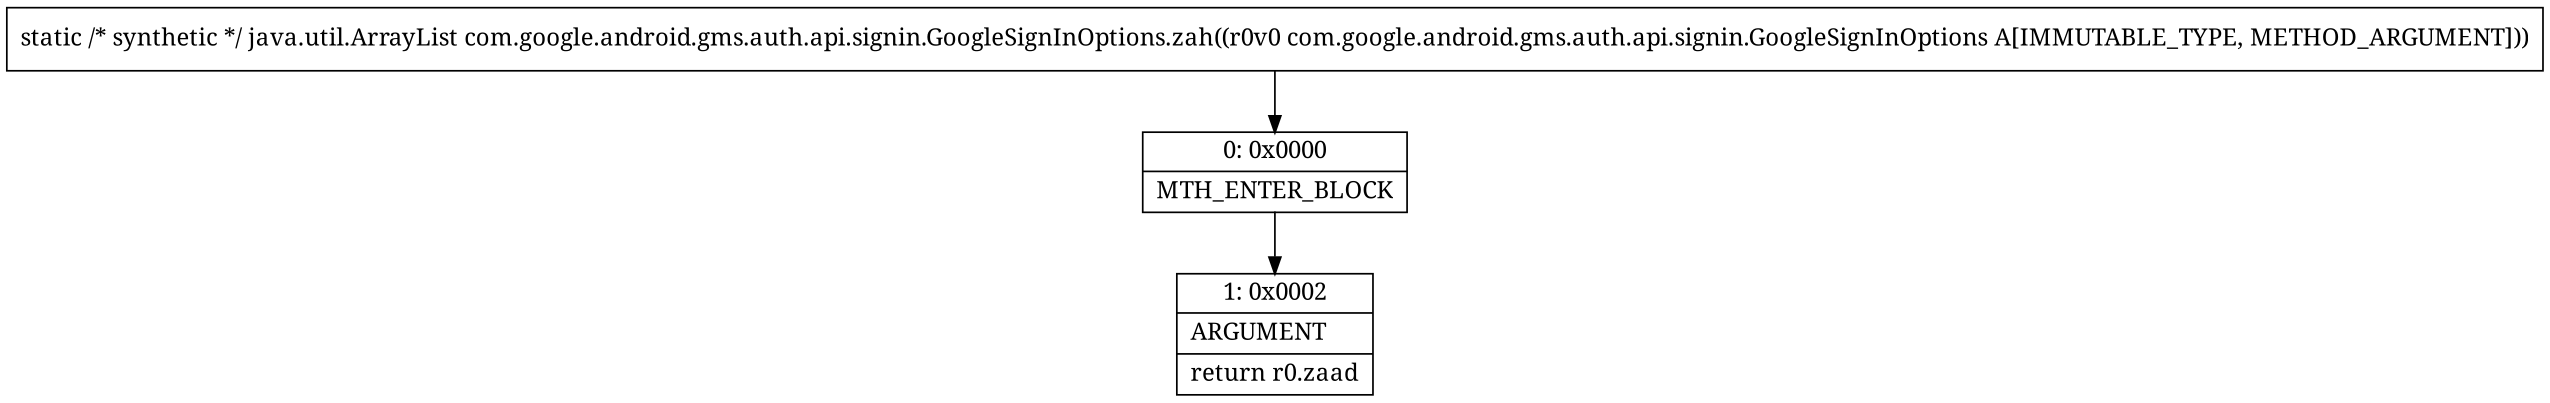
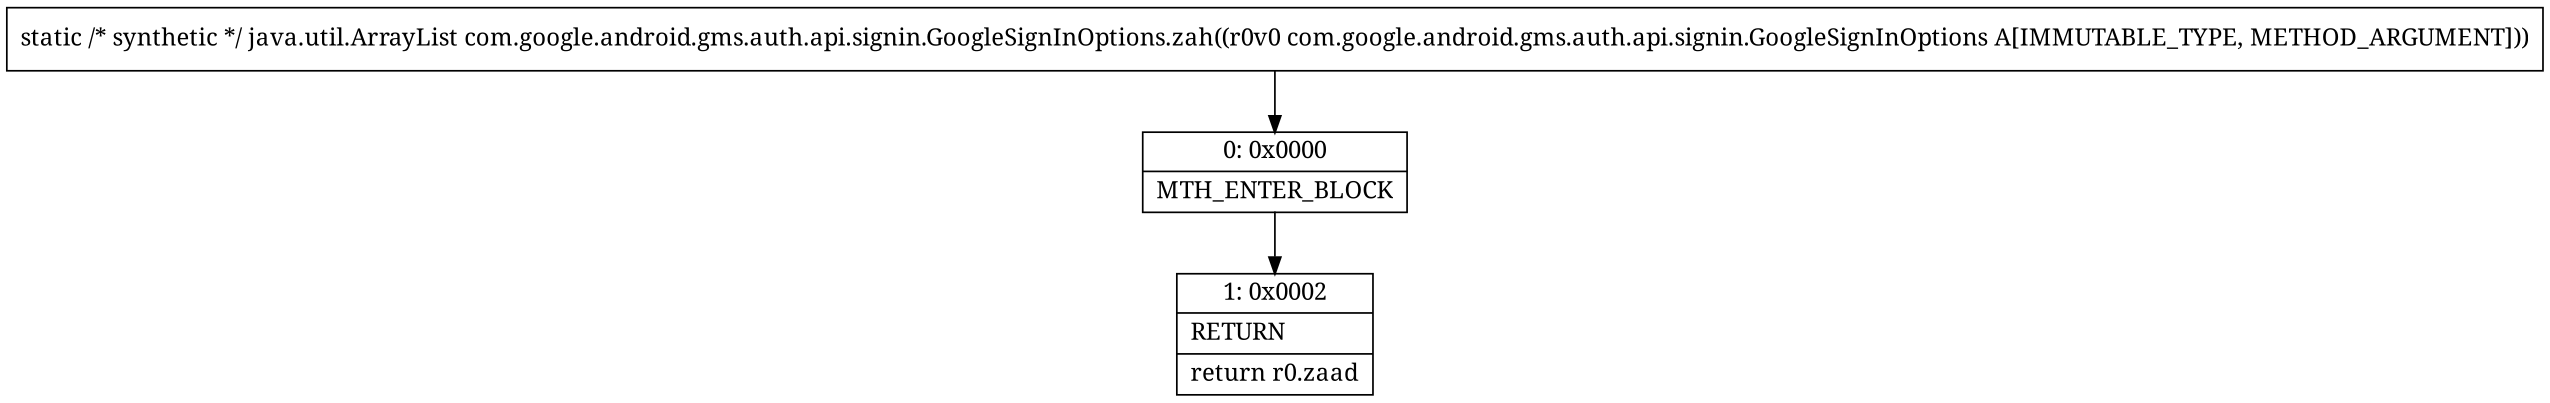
node "1: 0x0002": text "ARGUMENT" -> "RETURN"
